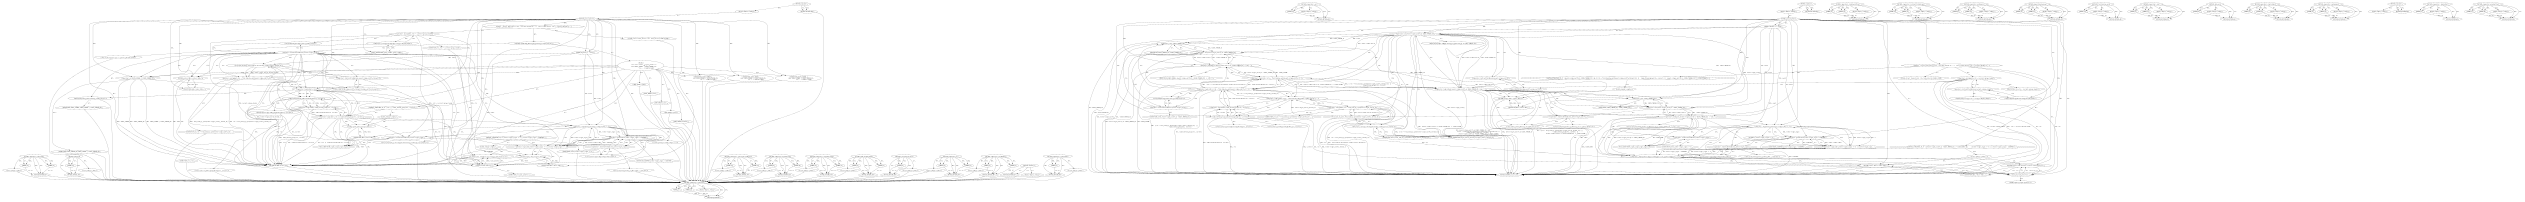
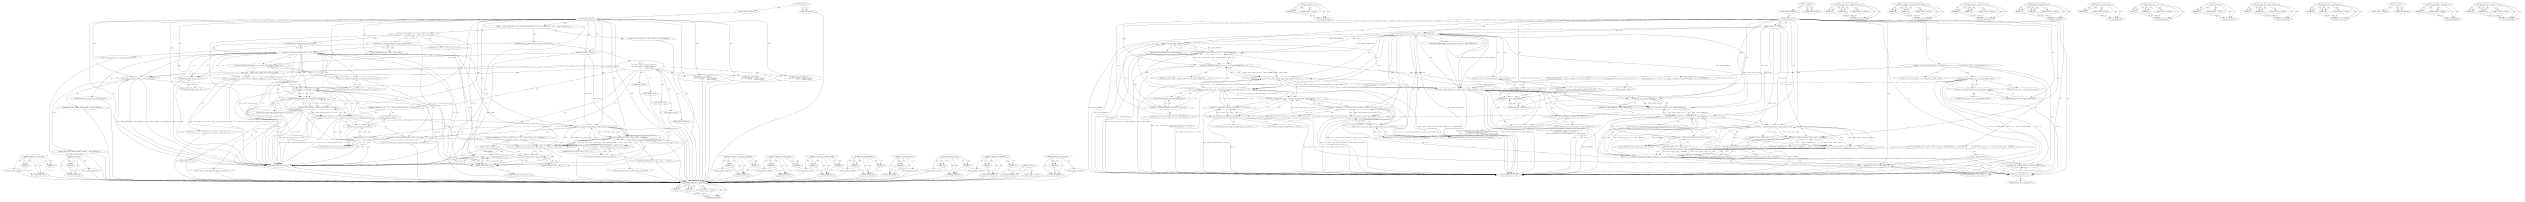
node "(IDENTIFIER,event,event->sigev_notify & SIGEV_THREAD_ID)": added
edge "(<operator>.logicalNot,!rtn)" -> "(IDENTIFIER,event,switch(event->sigev_notify))": now "(<operator>.logicalNot,!rtn)" -> "(IDENTIFIER,rtn,!rtn)"
edge "(IDENTIFIER,event,switch(event->sigev_notify))" -> "(IDENTIFIER,SIGEV_SIGNAL,SIGEV_SIGNAL | SIGEV_THREAD_ID)": now "(<operator>.or,SIGEV_SIGNAL | SIGEV_THREAD_ID)" -> "(IDENTIFIER,SIGEV_SIGNAL,SIGEV_SIGNAL | SIGEV_THREAD_ID)"
